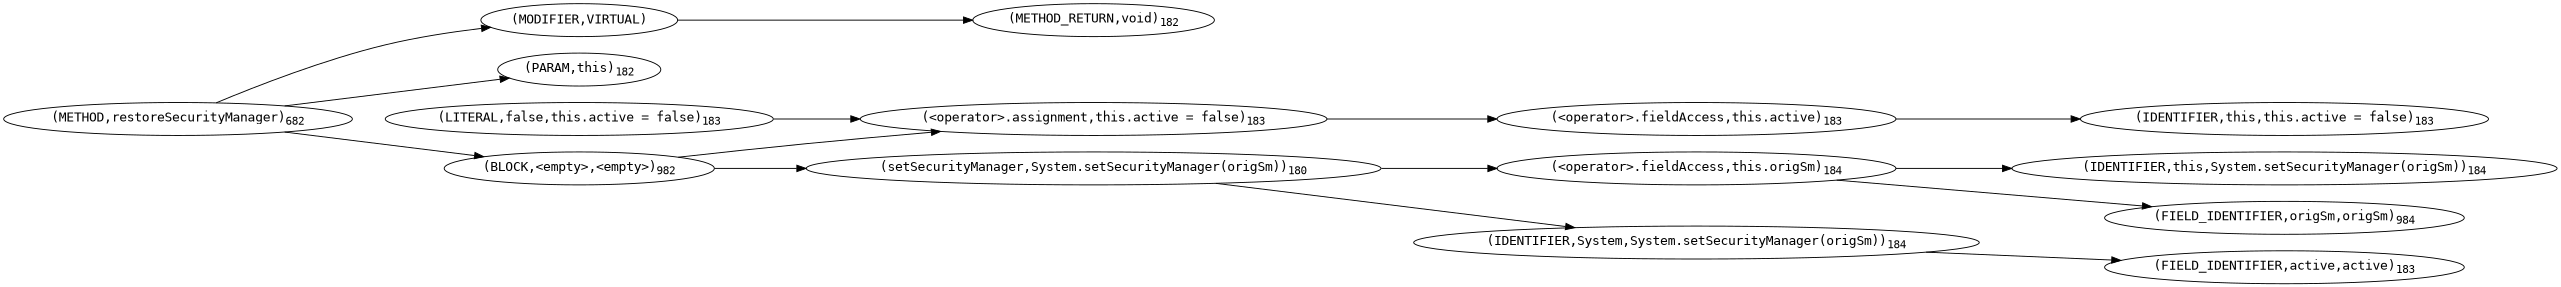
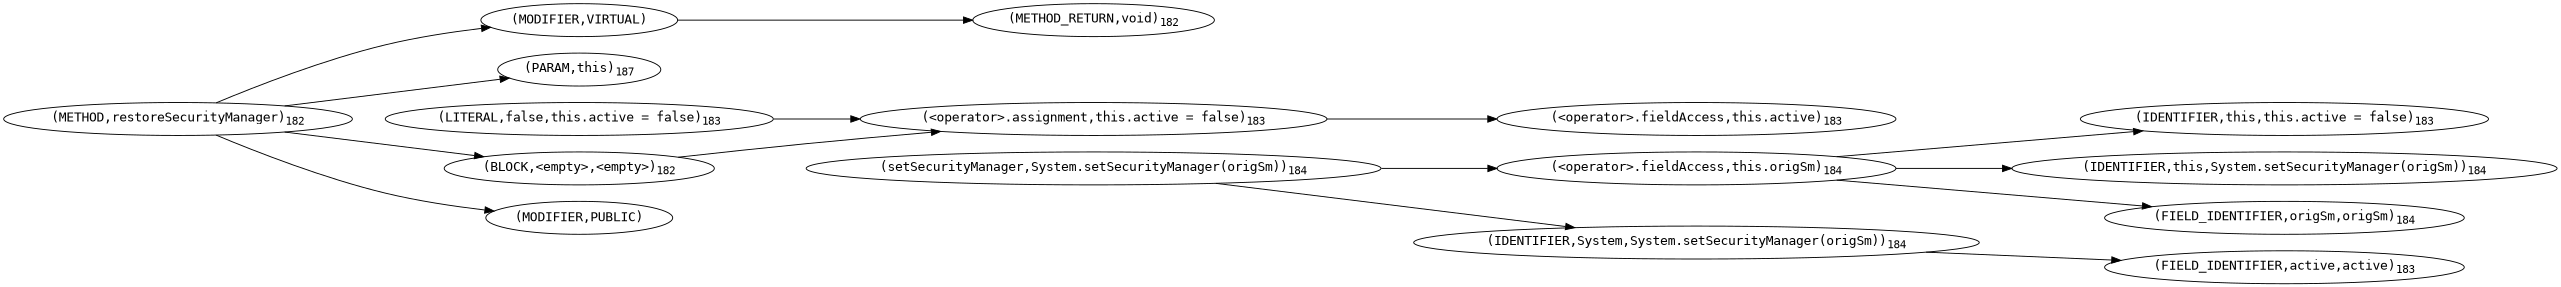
node "(PARAM,this)": text "182" -> "187"
node "(METHOD,restoreSecurityManager)": text "682" -> "182"
edge "(<operator>.fieldAccess,this.active)" -> "(IDENTIFIER,this,this.active = false)": now "(<operator>.fieldAccess,this.origSm)" -> "(IDENTIFIER,this,this.active = false)"
node "(BLOCK,<empty>,<empty>)": text "982" -> "182"
node "(setSecurityManager,System.setSecurityManager(origSm))": text "180" -> "184"
edge "(BLOCK,<empty>,<empty>)" -> "(setSecurityManager,System.setSecurityManager(origSm))": removed
node "(FIELD_IDENTIFIER,origSm,origSm)": text "984" -> "184"
node "(MODIFIER,PUBLIC)": added
